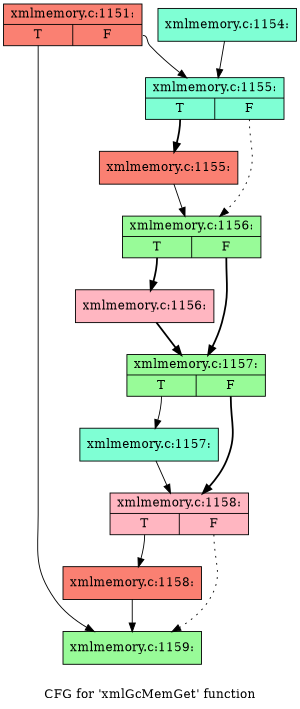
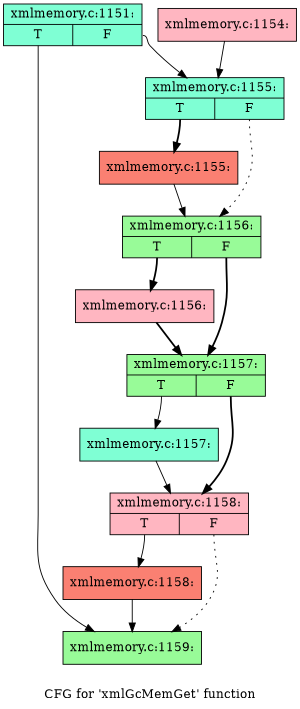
node "xmlmemory.c:1151:": fillcolor salmon -> aquamarine
node "xmlmemory.c:1154:": fillcolor aquamarine -> lightpink
